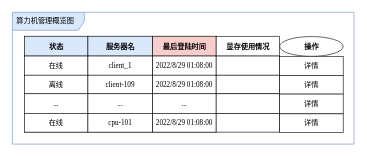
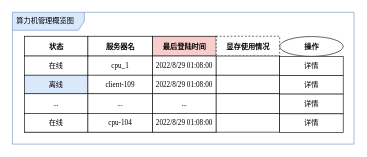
node "状态": fillcolor #dae8fc -> #ffffff
node "服务器名": fillcolor #dae8fc -> #ffffff
node "显存使用情况": style solid -> dashed
node "client_1": label "client_1" -> "cpu_1"
node "离线": fillcolor #ffffff -> #dae8fc
node "cpu-101": label "cpu-101" -> "cpu-104"
